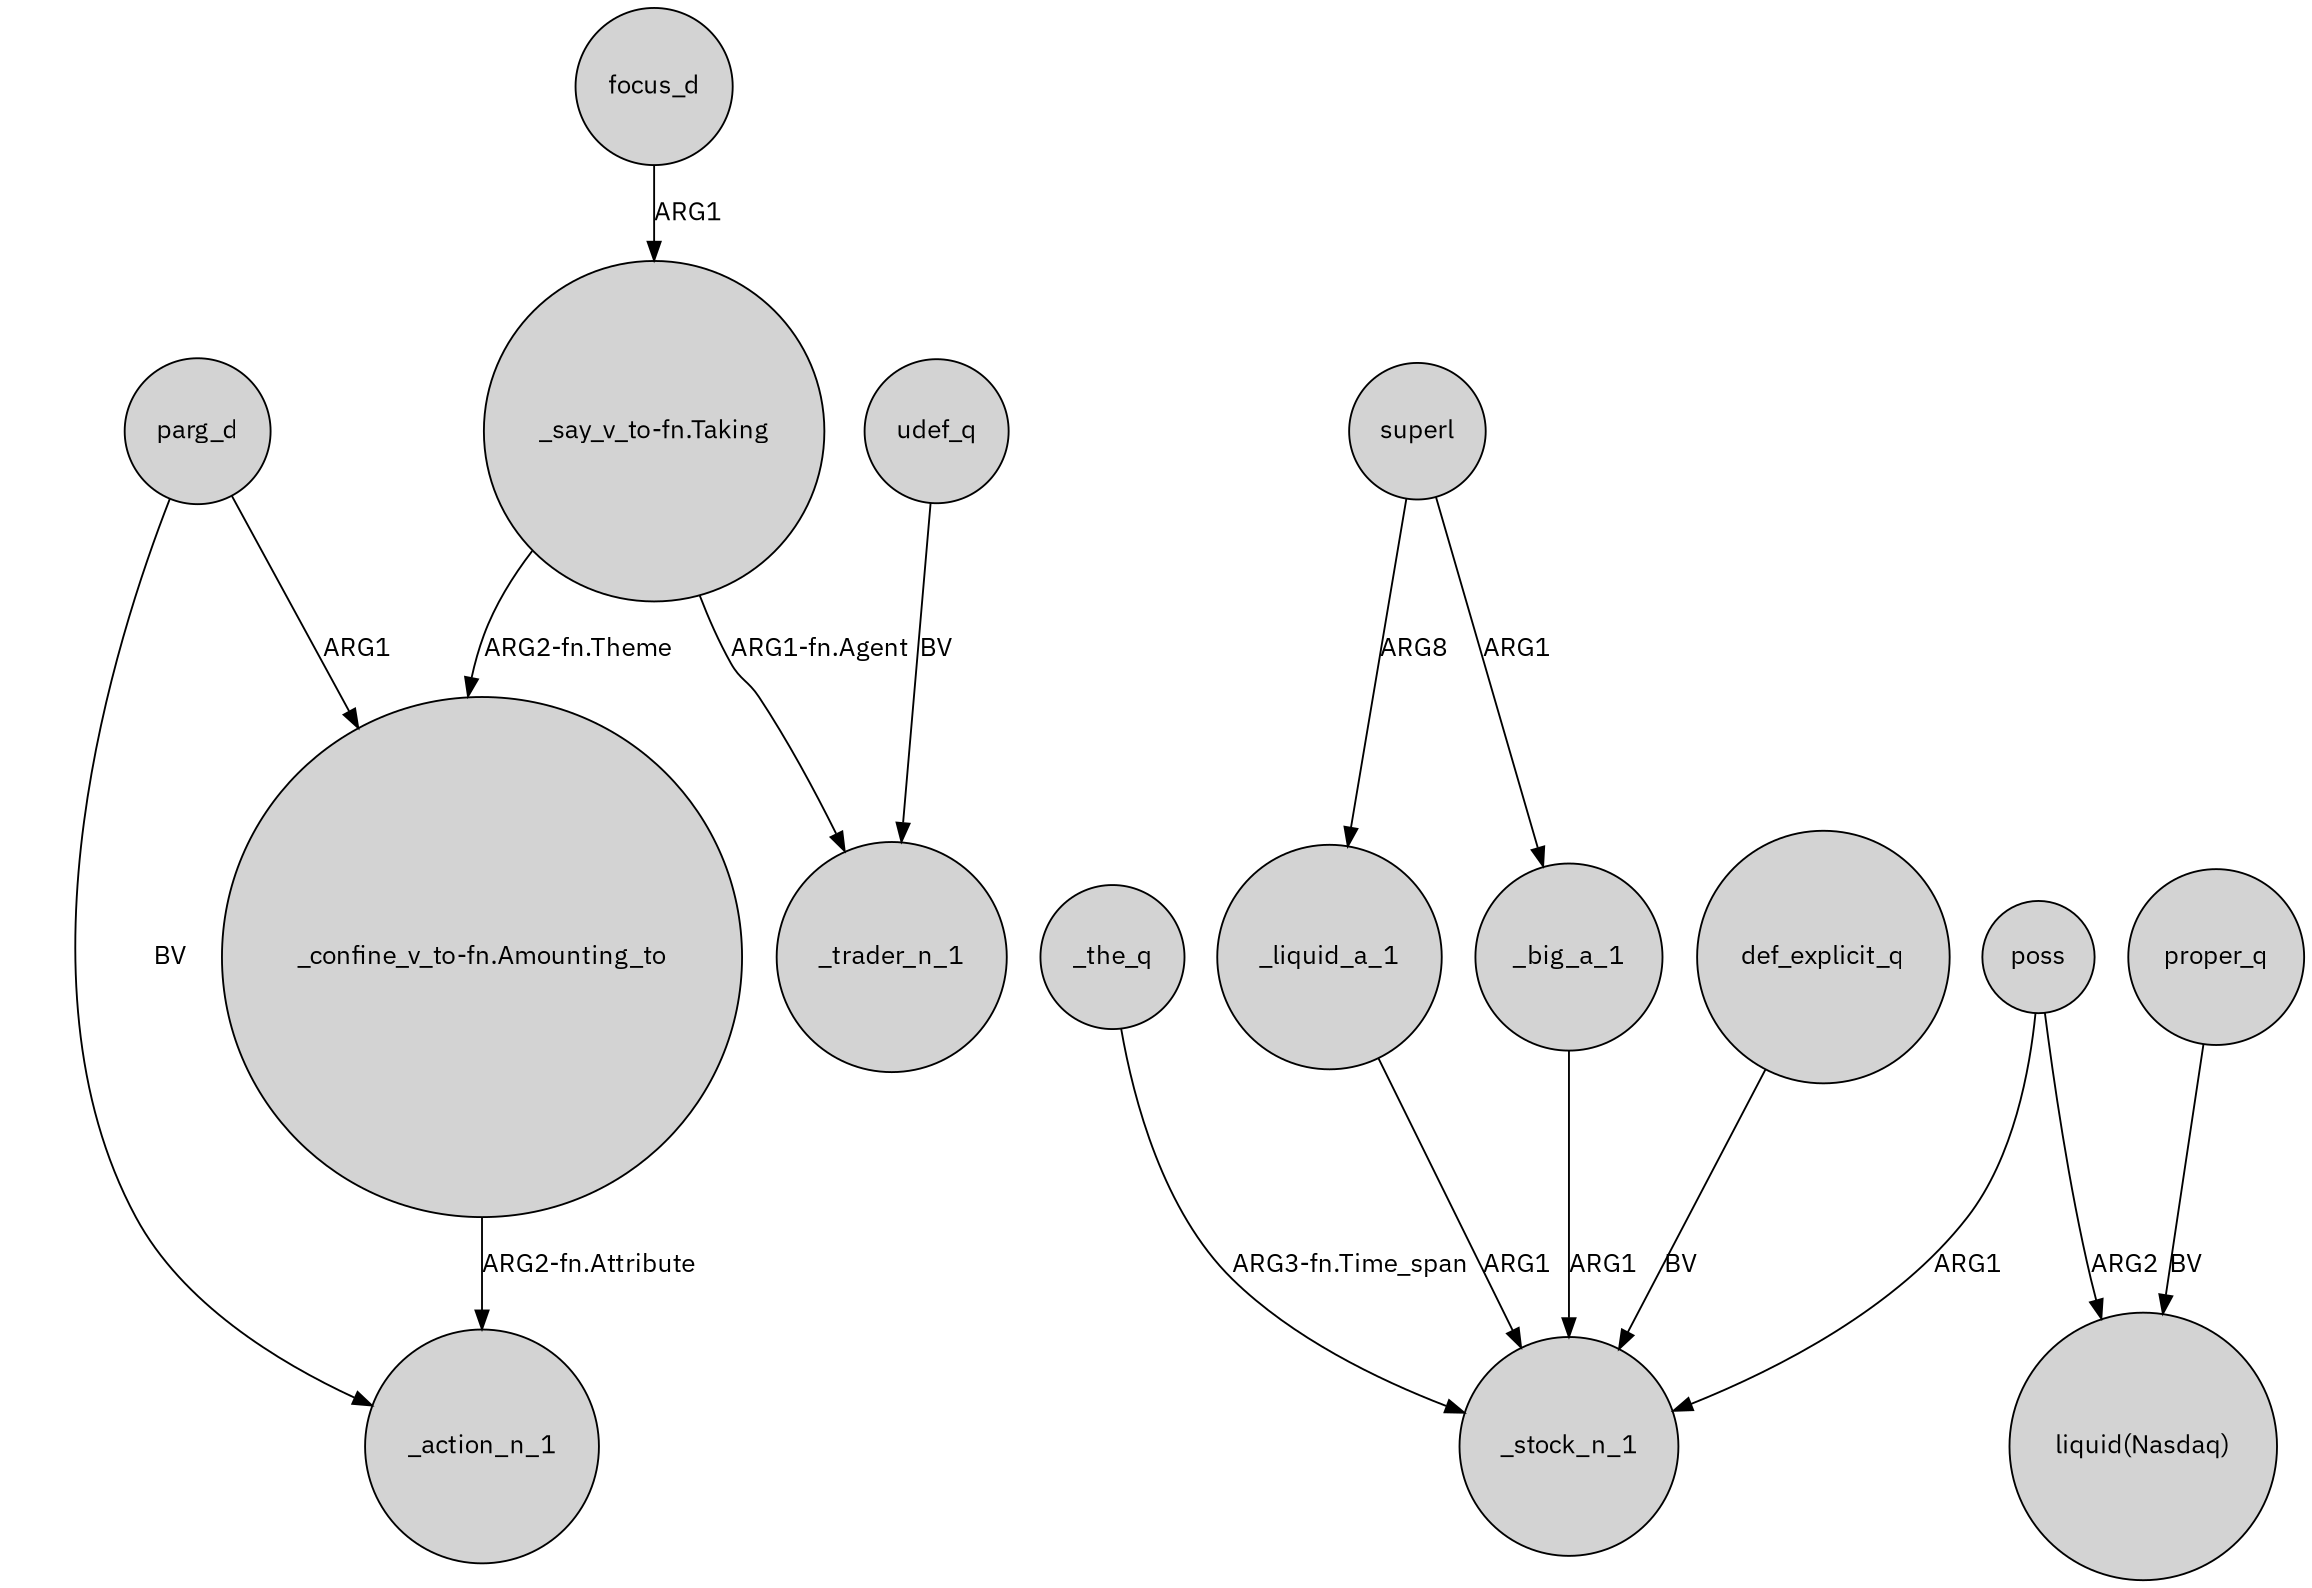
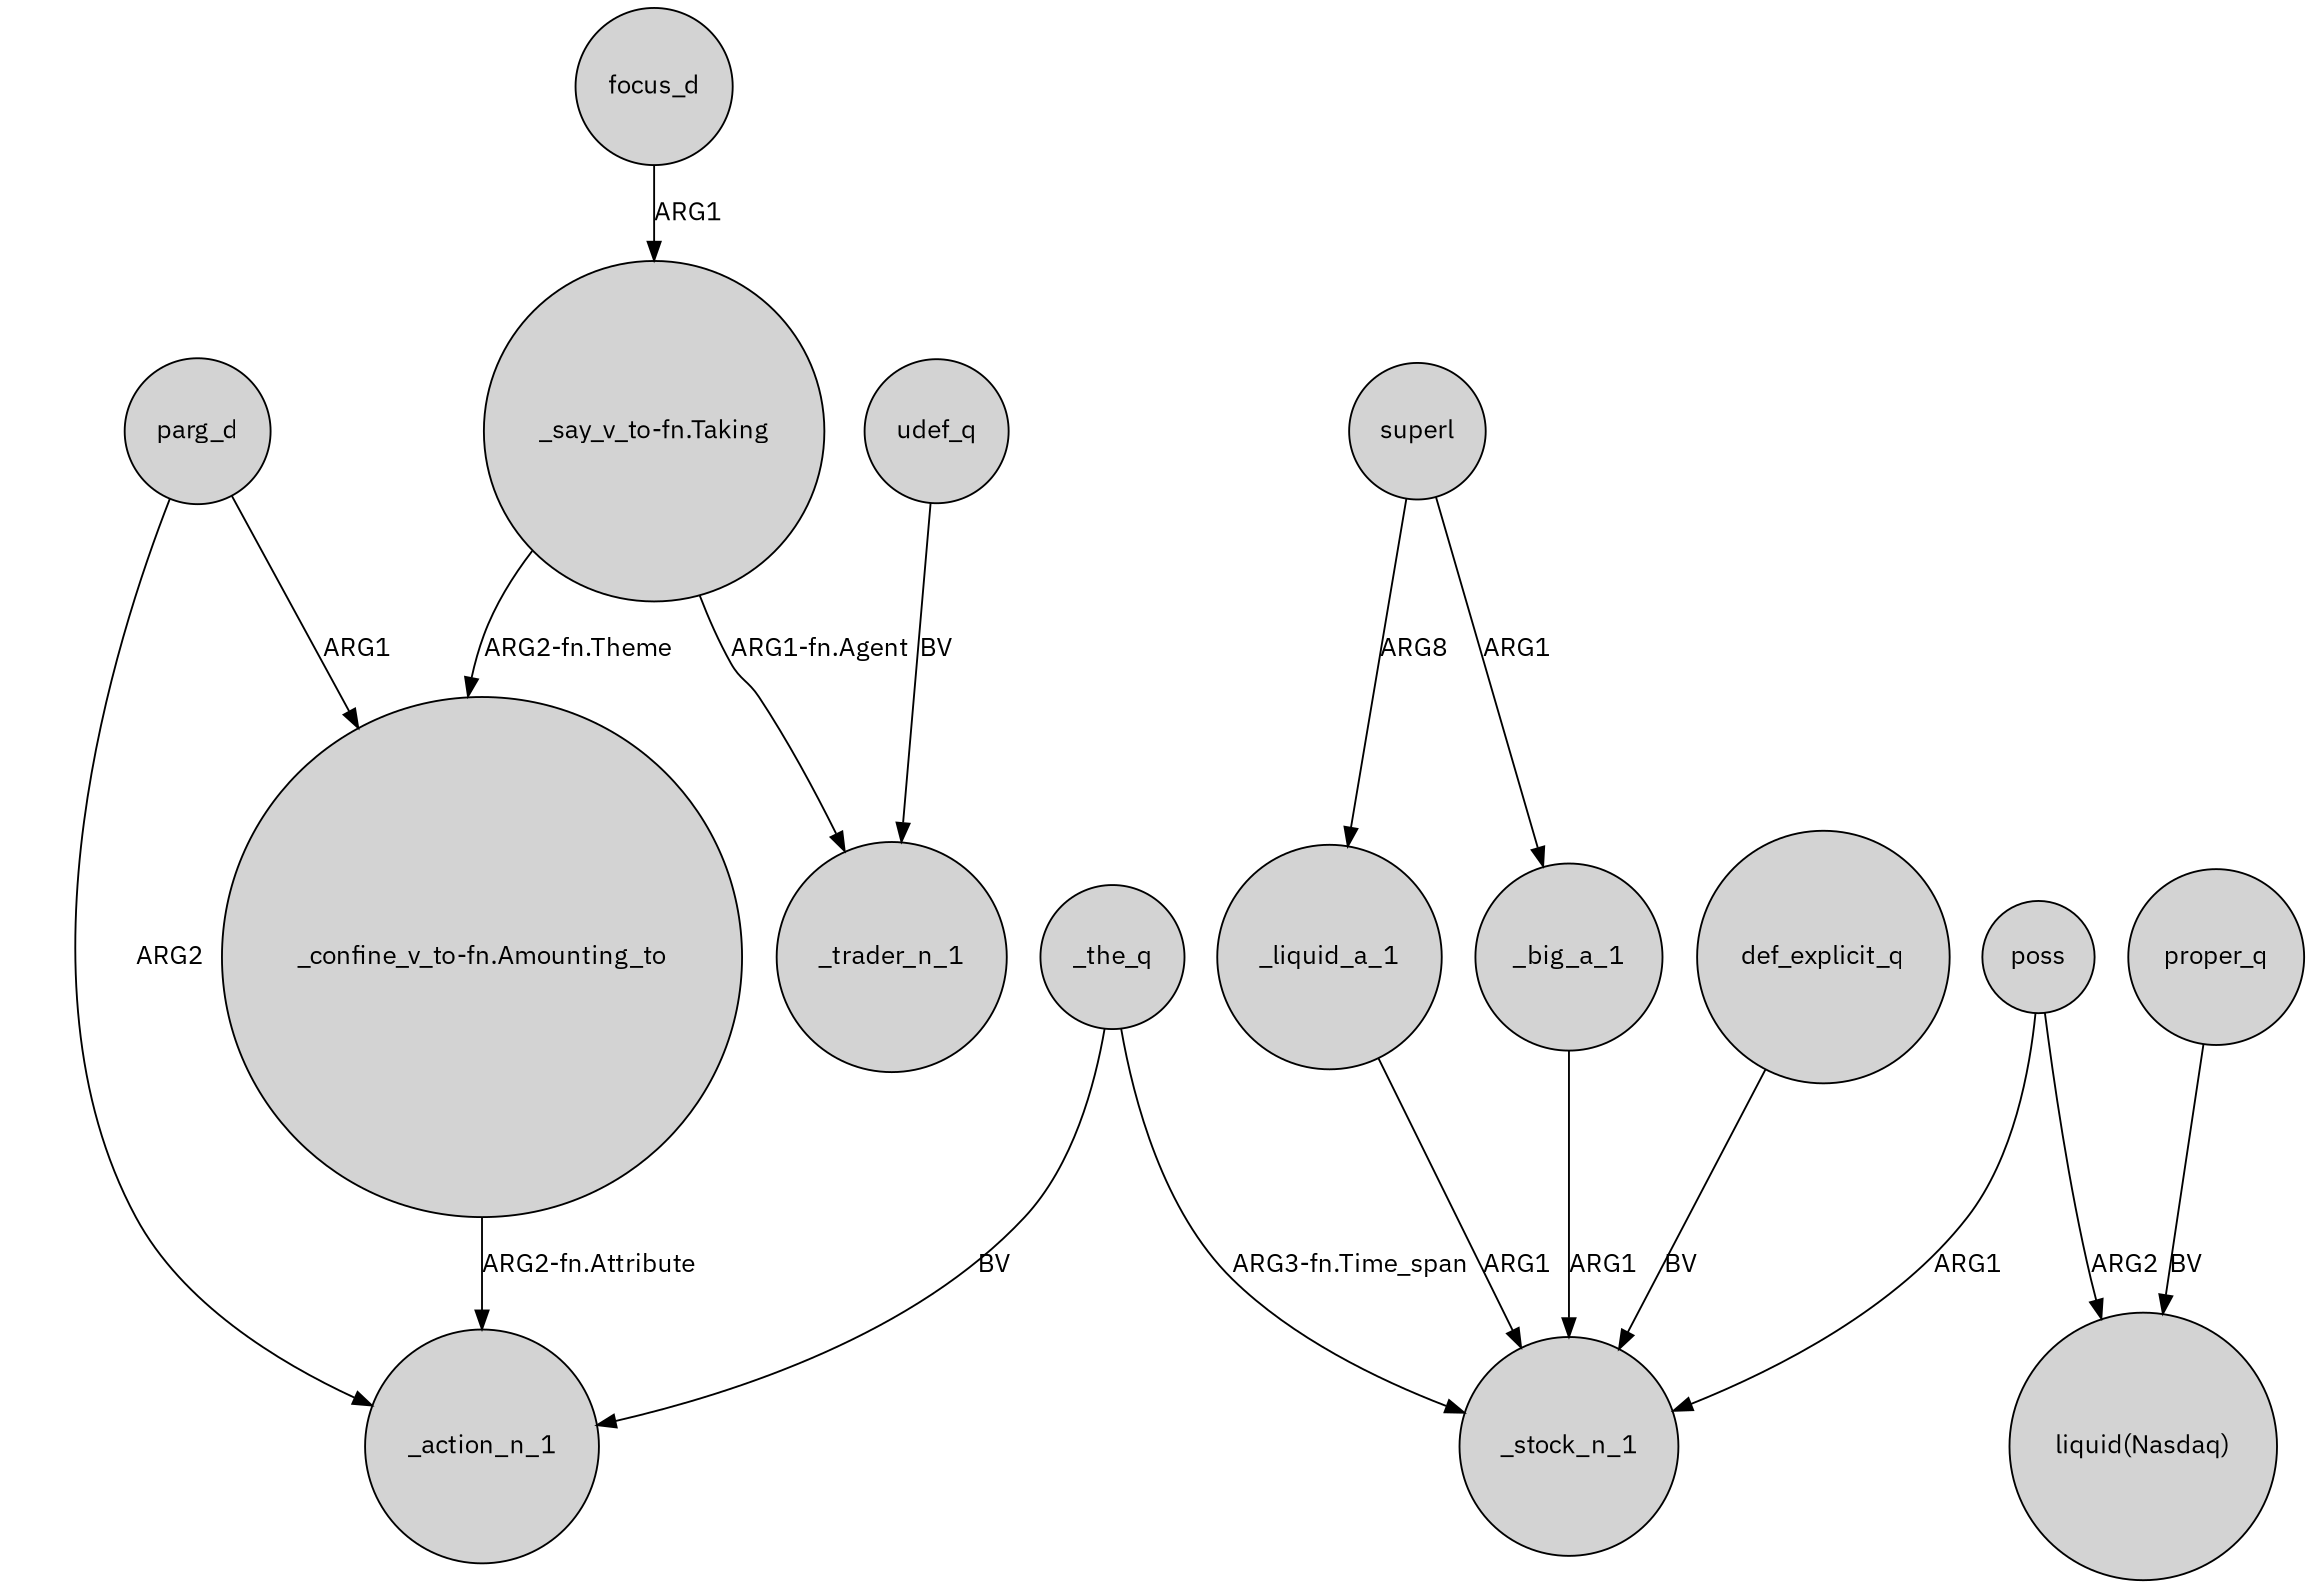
edge "parg_d" -> "_action_n_1": label "BV" -> "ARG2"
edge "_the_q" -> "_action_n_1": added, label "BV"
